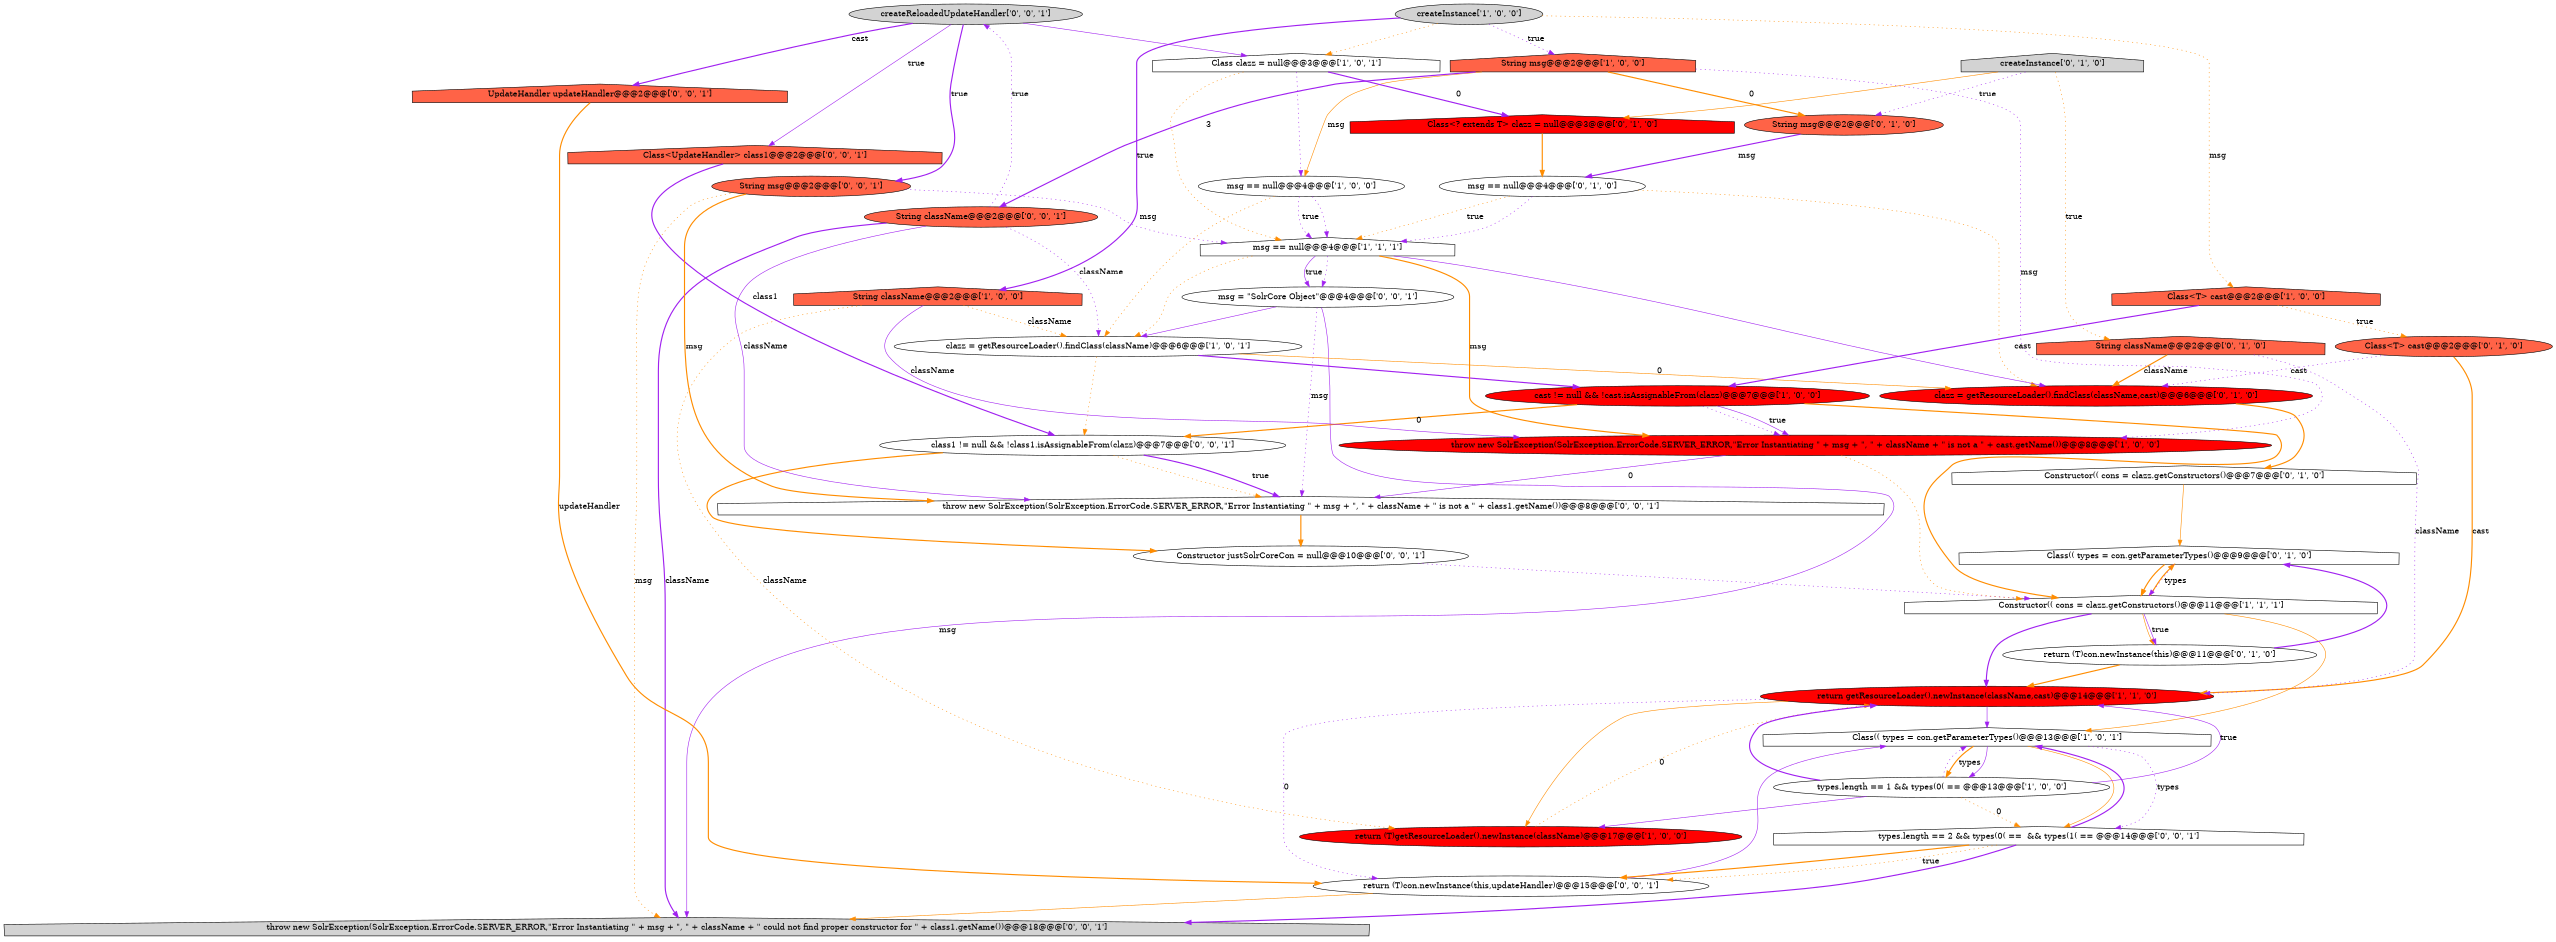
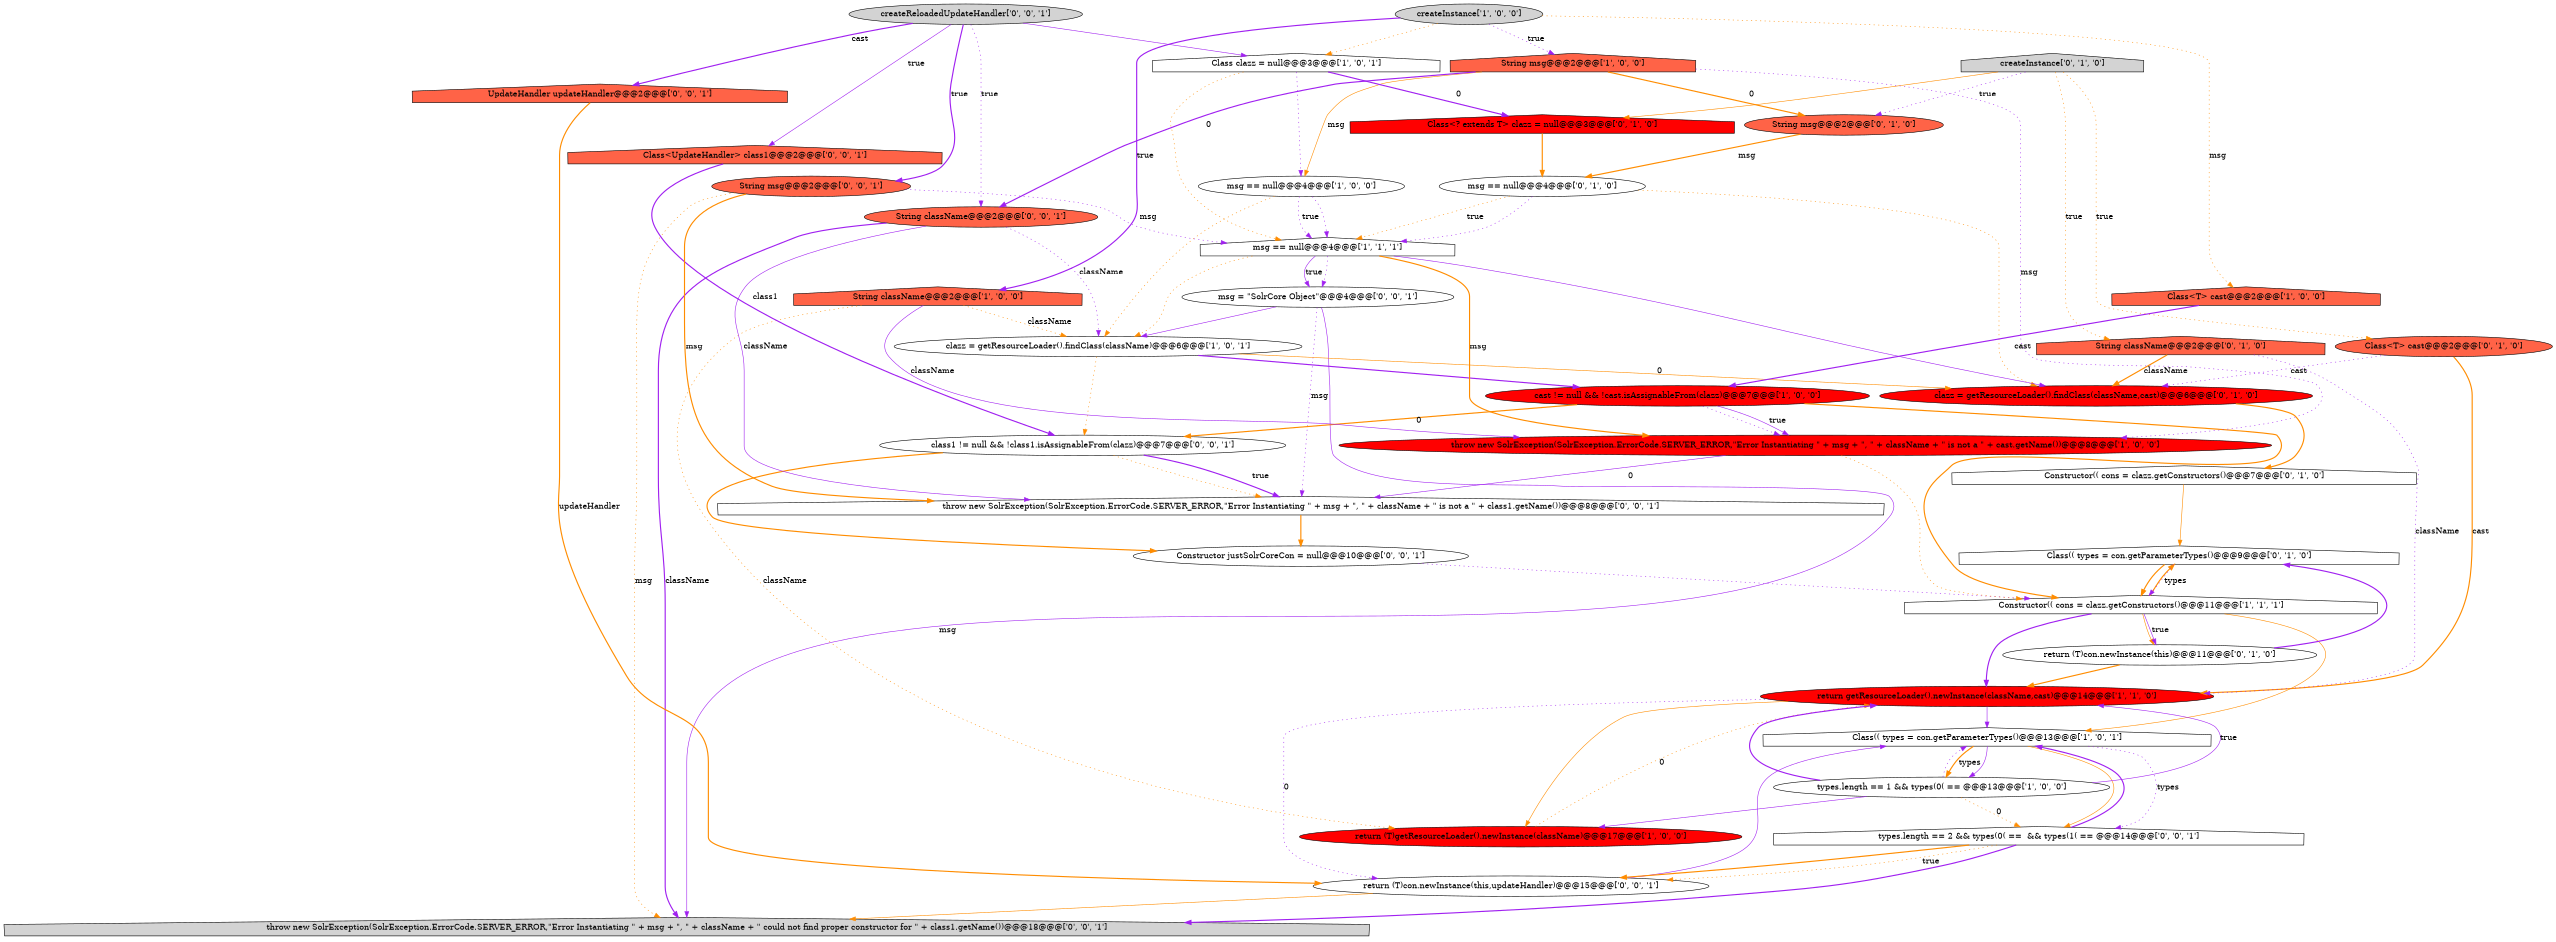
edge "String className@@@2@@@['0', '0', '1']" -> "createReloadedUpdateHandler['0', '0', '1']": reversed
edge "String msg@@@2@@@['1', '0', '0']" -> "String className@@@2@@@['0', '0', '1']": label "3" -> "0"
edge "String msg@@@2@@@['0', '1', '0']" -> "msg == null@@@4@@@['0', '1', '0']": color purple -> darkorange
edge "Class<T> cast@@@2@@@['1', '0', '0']" -> "Class<T> cast@@@2@@@['0', '1', '0']": now "createInstance['0', '1', '0']" -> "Class<T> cast@@@2@@@['0', '1', '0']"
